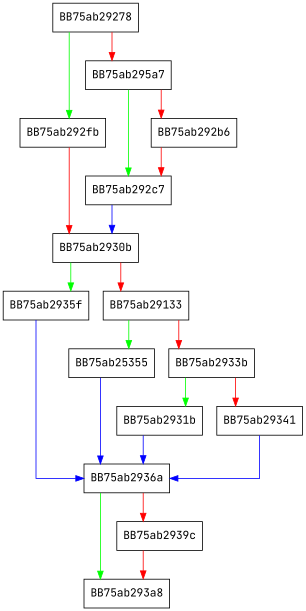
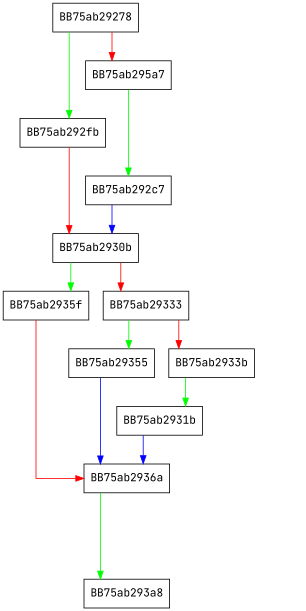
node "BB75ab292b6": removed
node "BB75ab29133": label "BB75ab29133" -> "BB75ab29333"
node "BB75ab25355": label "BB75ab25355" -> "BB75ab29355"
edge "BB75ab2935f" -> "BB75ab2936a": color blue -> red
node "BB75ab29341": removed
node "BB75ab2939c": removed
